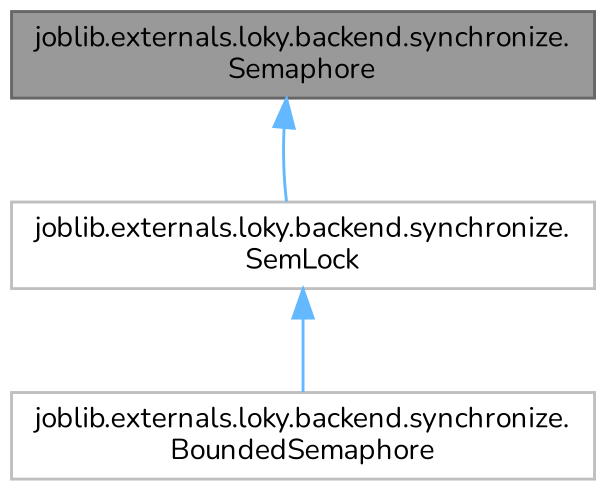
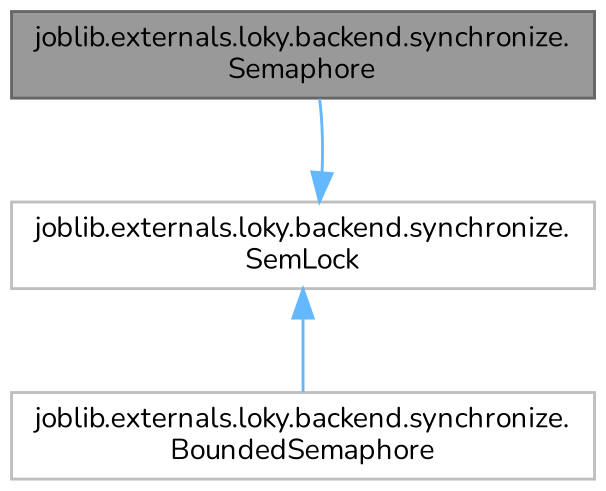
edge "joblib.externals.loky.backend.synchronize. SemLock" -> "joblib.externals.loky.backend.synchronize. Semaphore": reversed
